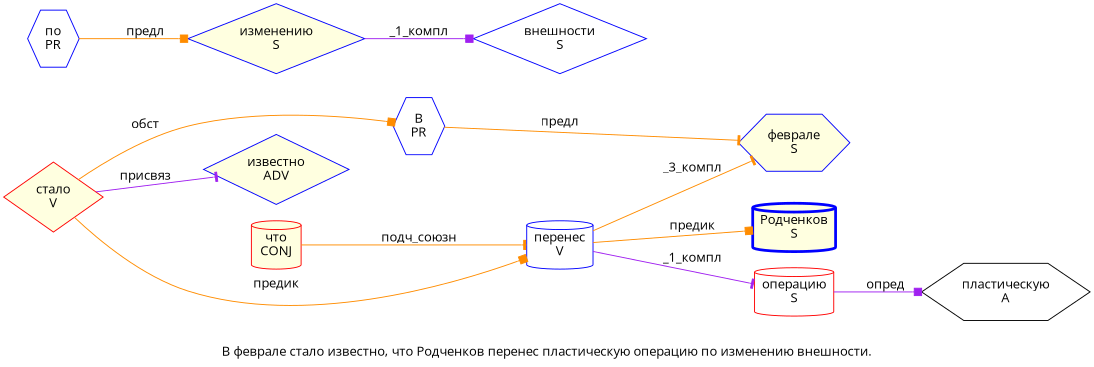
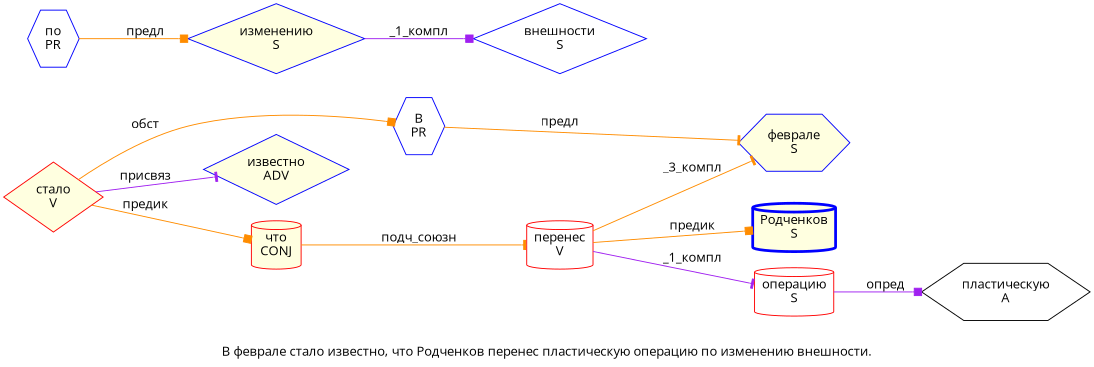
node "перенес V": color blue -> red
edge "стало V" -> "перенес V": now "стало V" -> "что CONJ"
